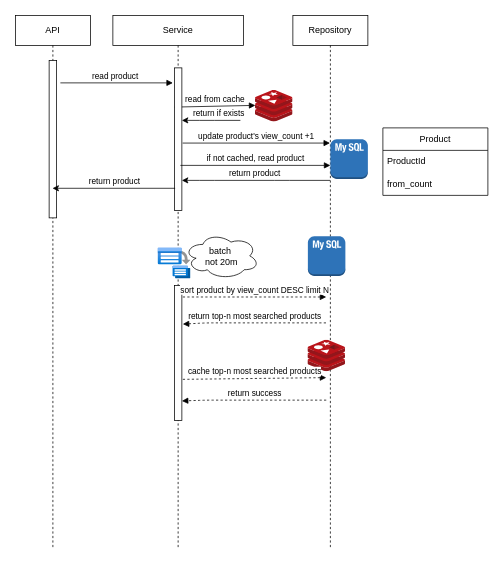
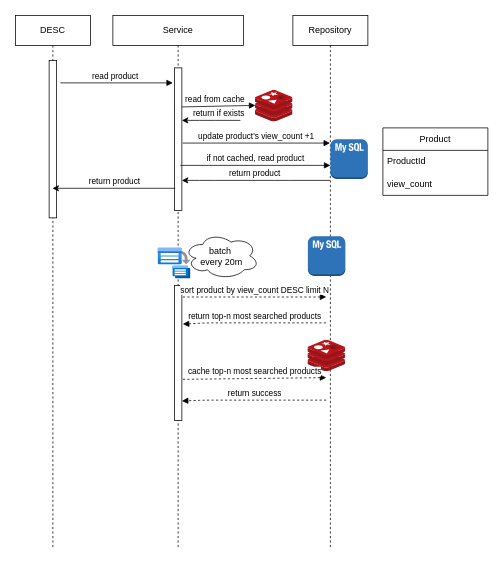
node "API": label "API" -> "DESC"
node "from_count": label "from_count" -> "view_count"
node "batch not 20m": label "batch not 20m" -> "batch every 20m"
